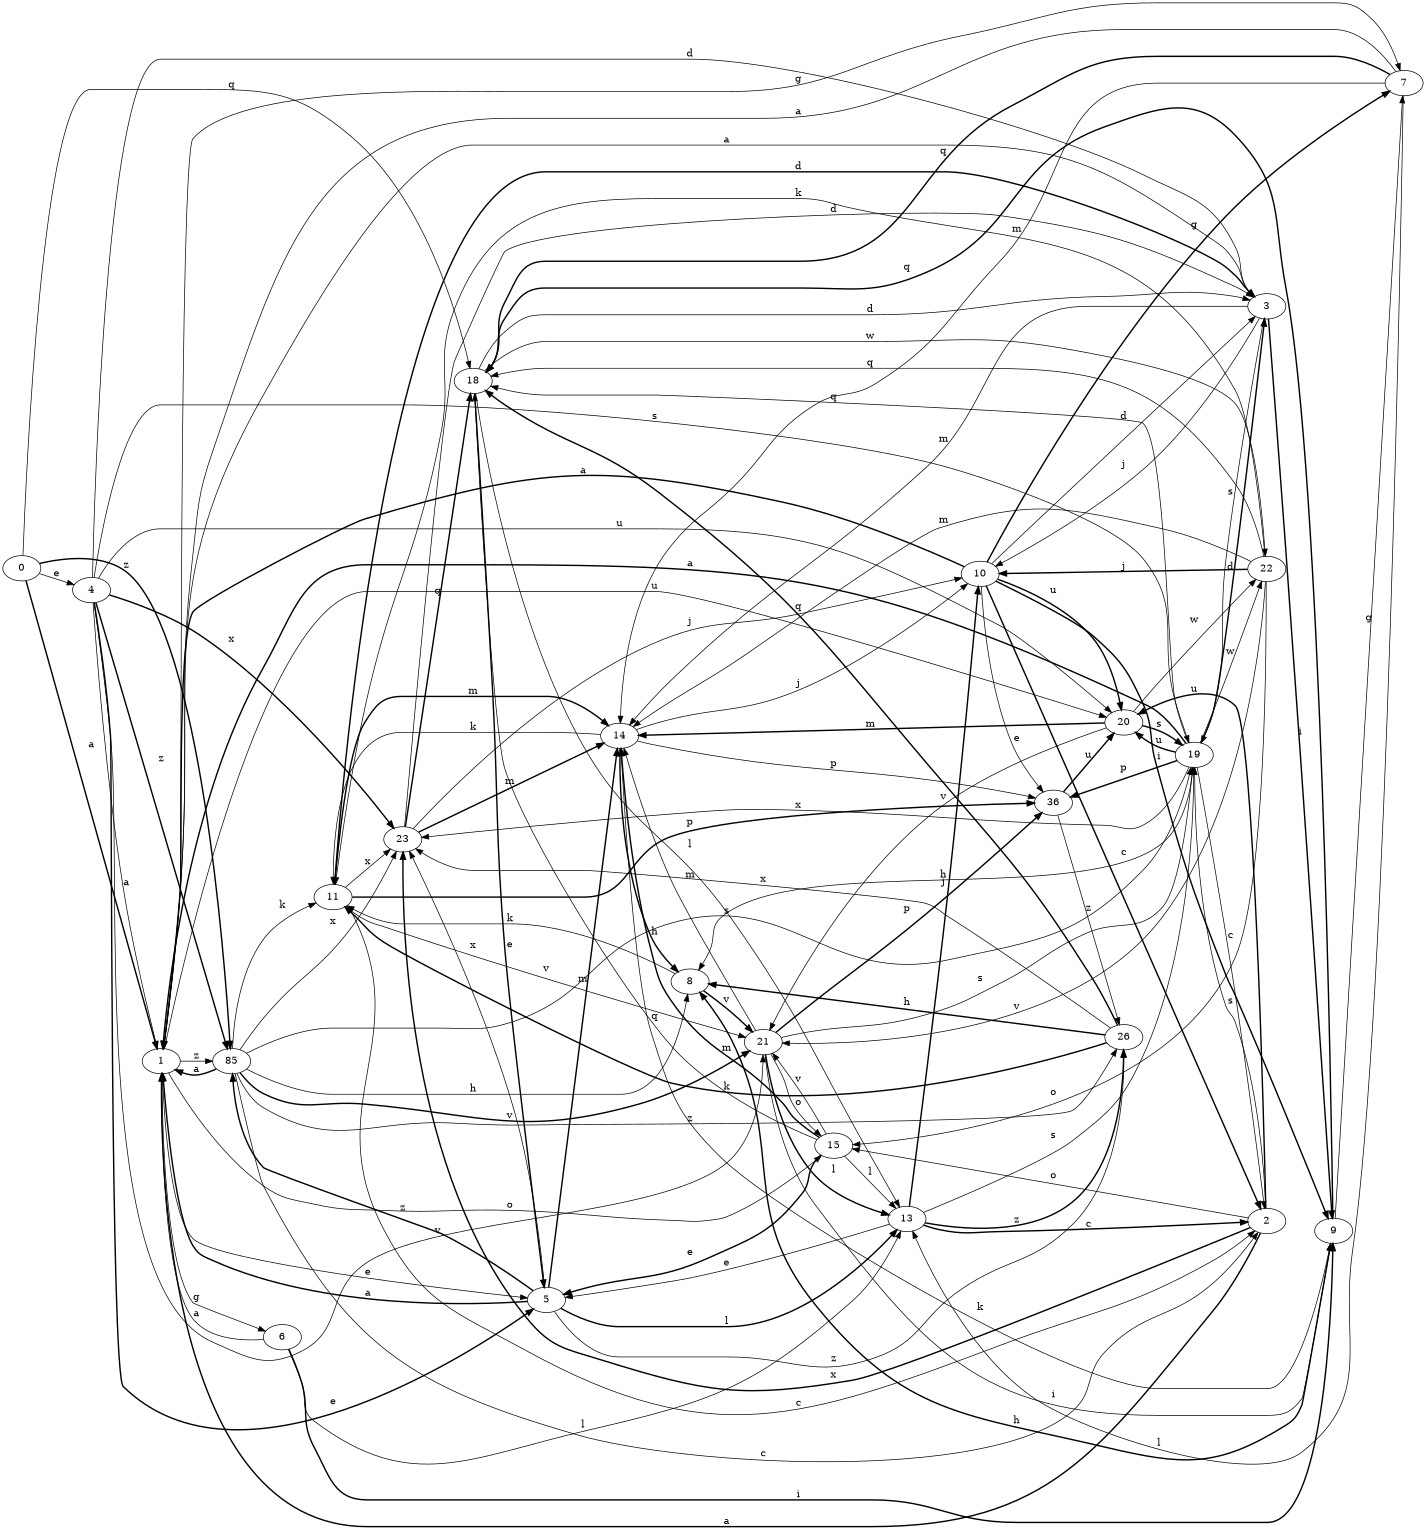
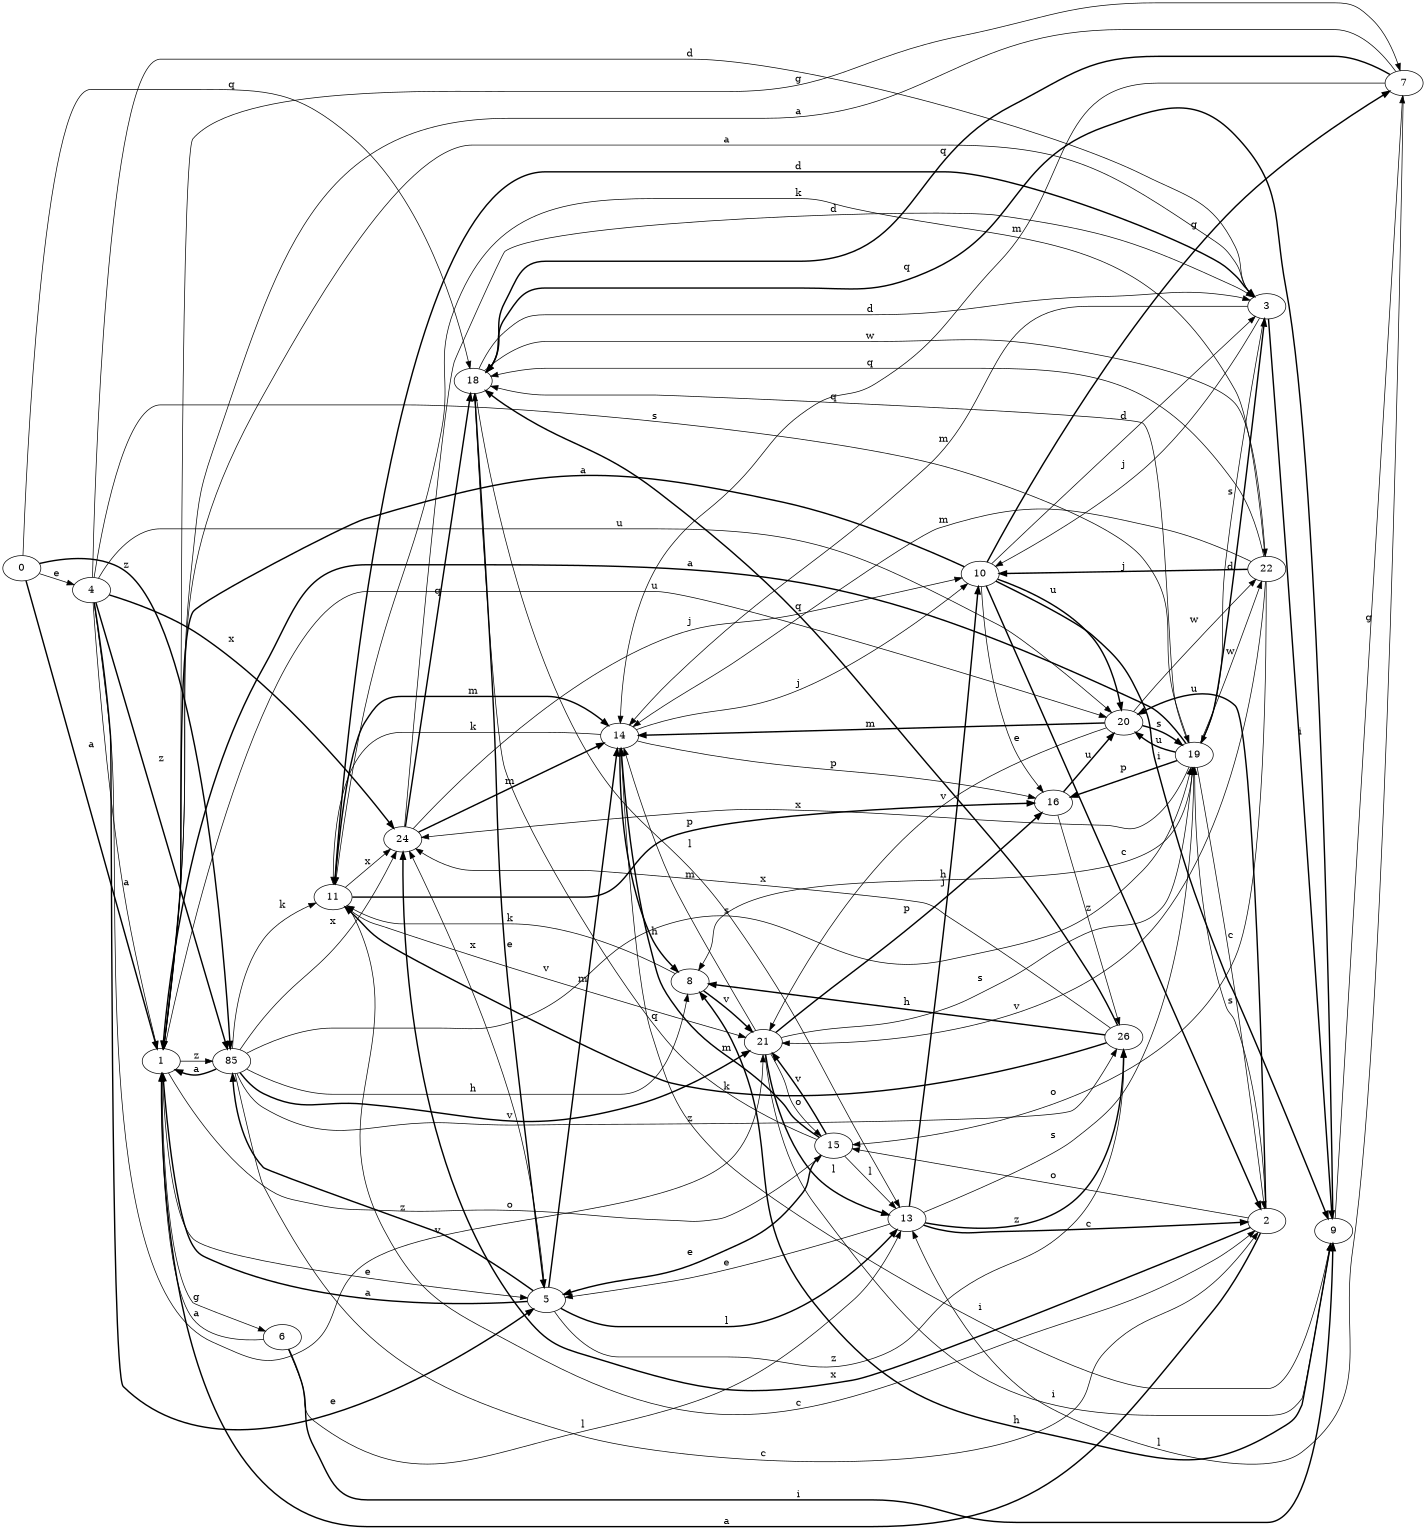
node "36": label "36" -> "16"
node "23": label "23" -> "24"
edge "15" -> "21": style solid -> bold
edge "14" -> "9": label "k" -> "i"
